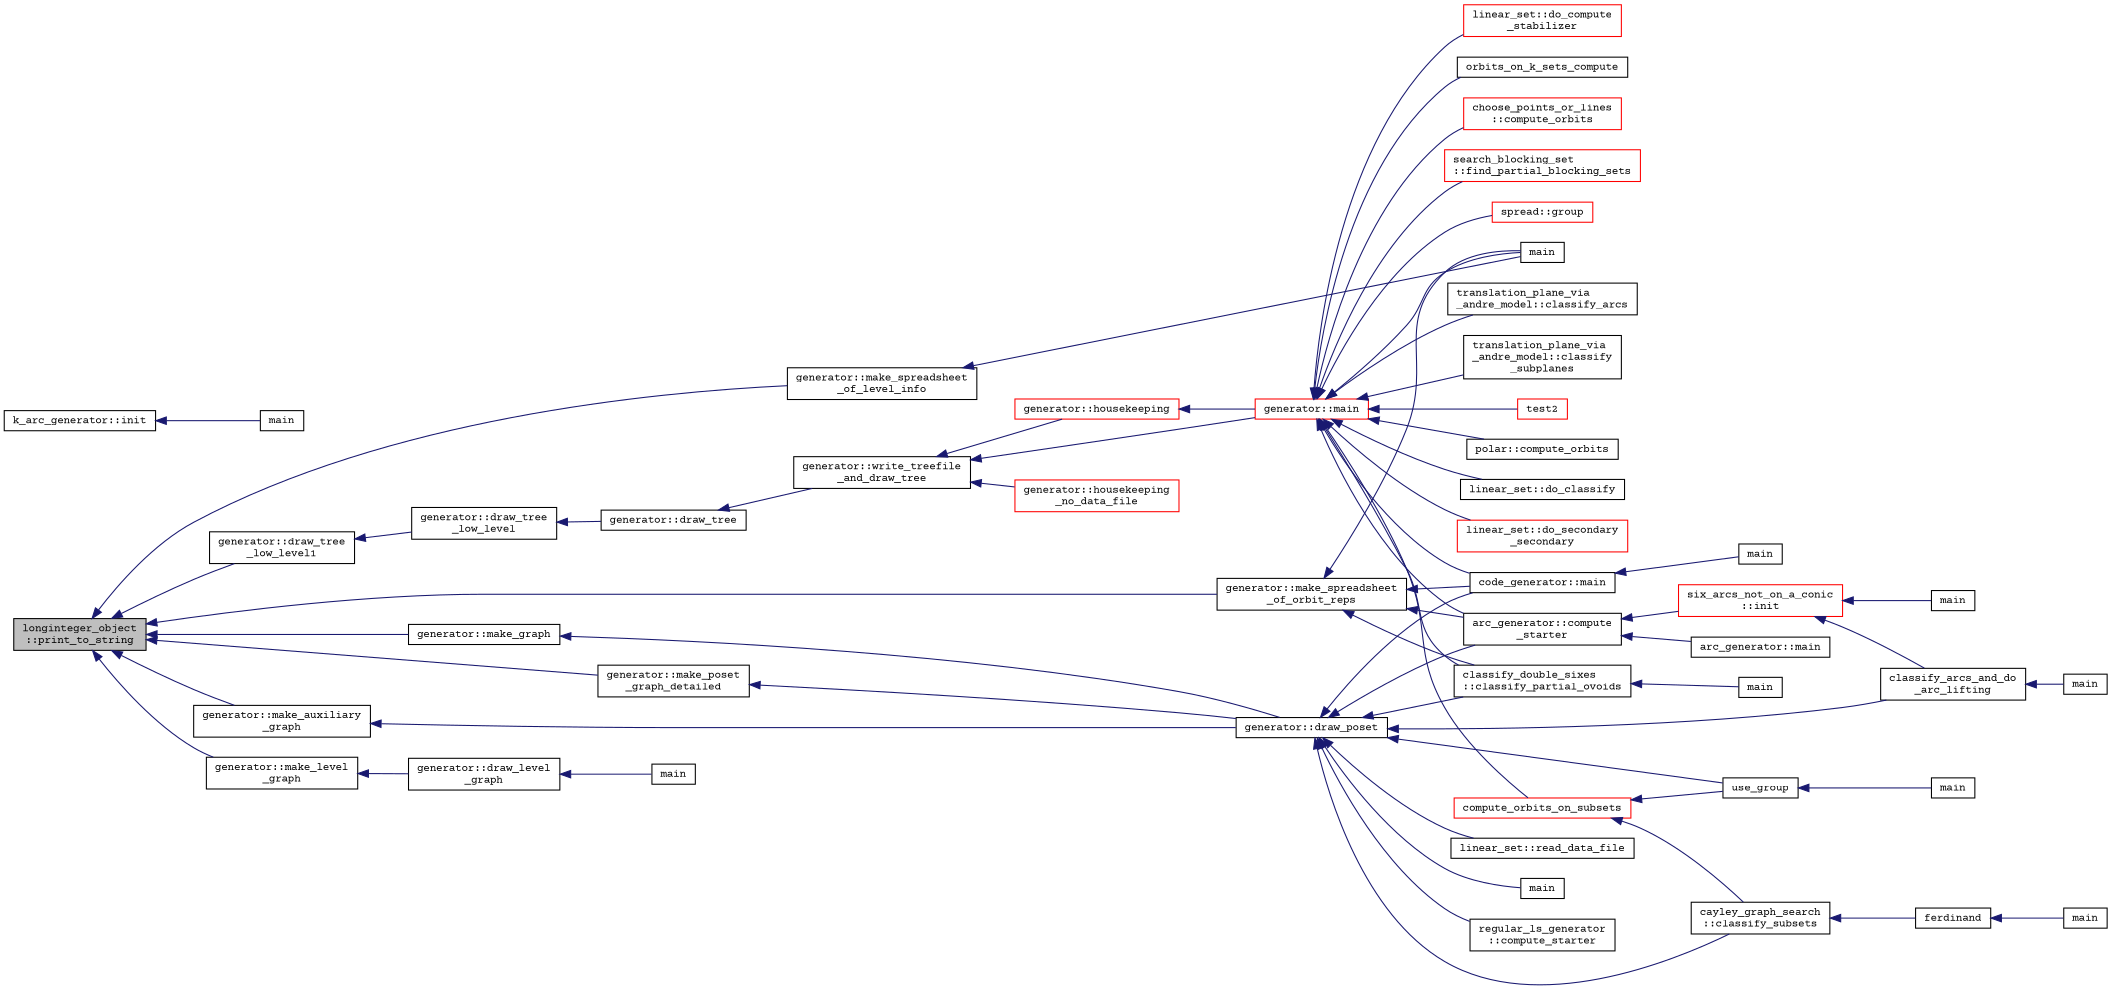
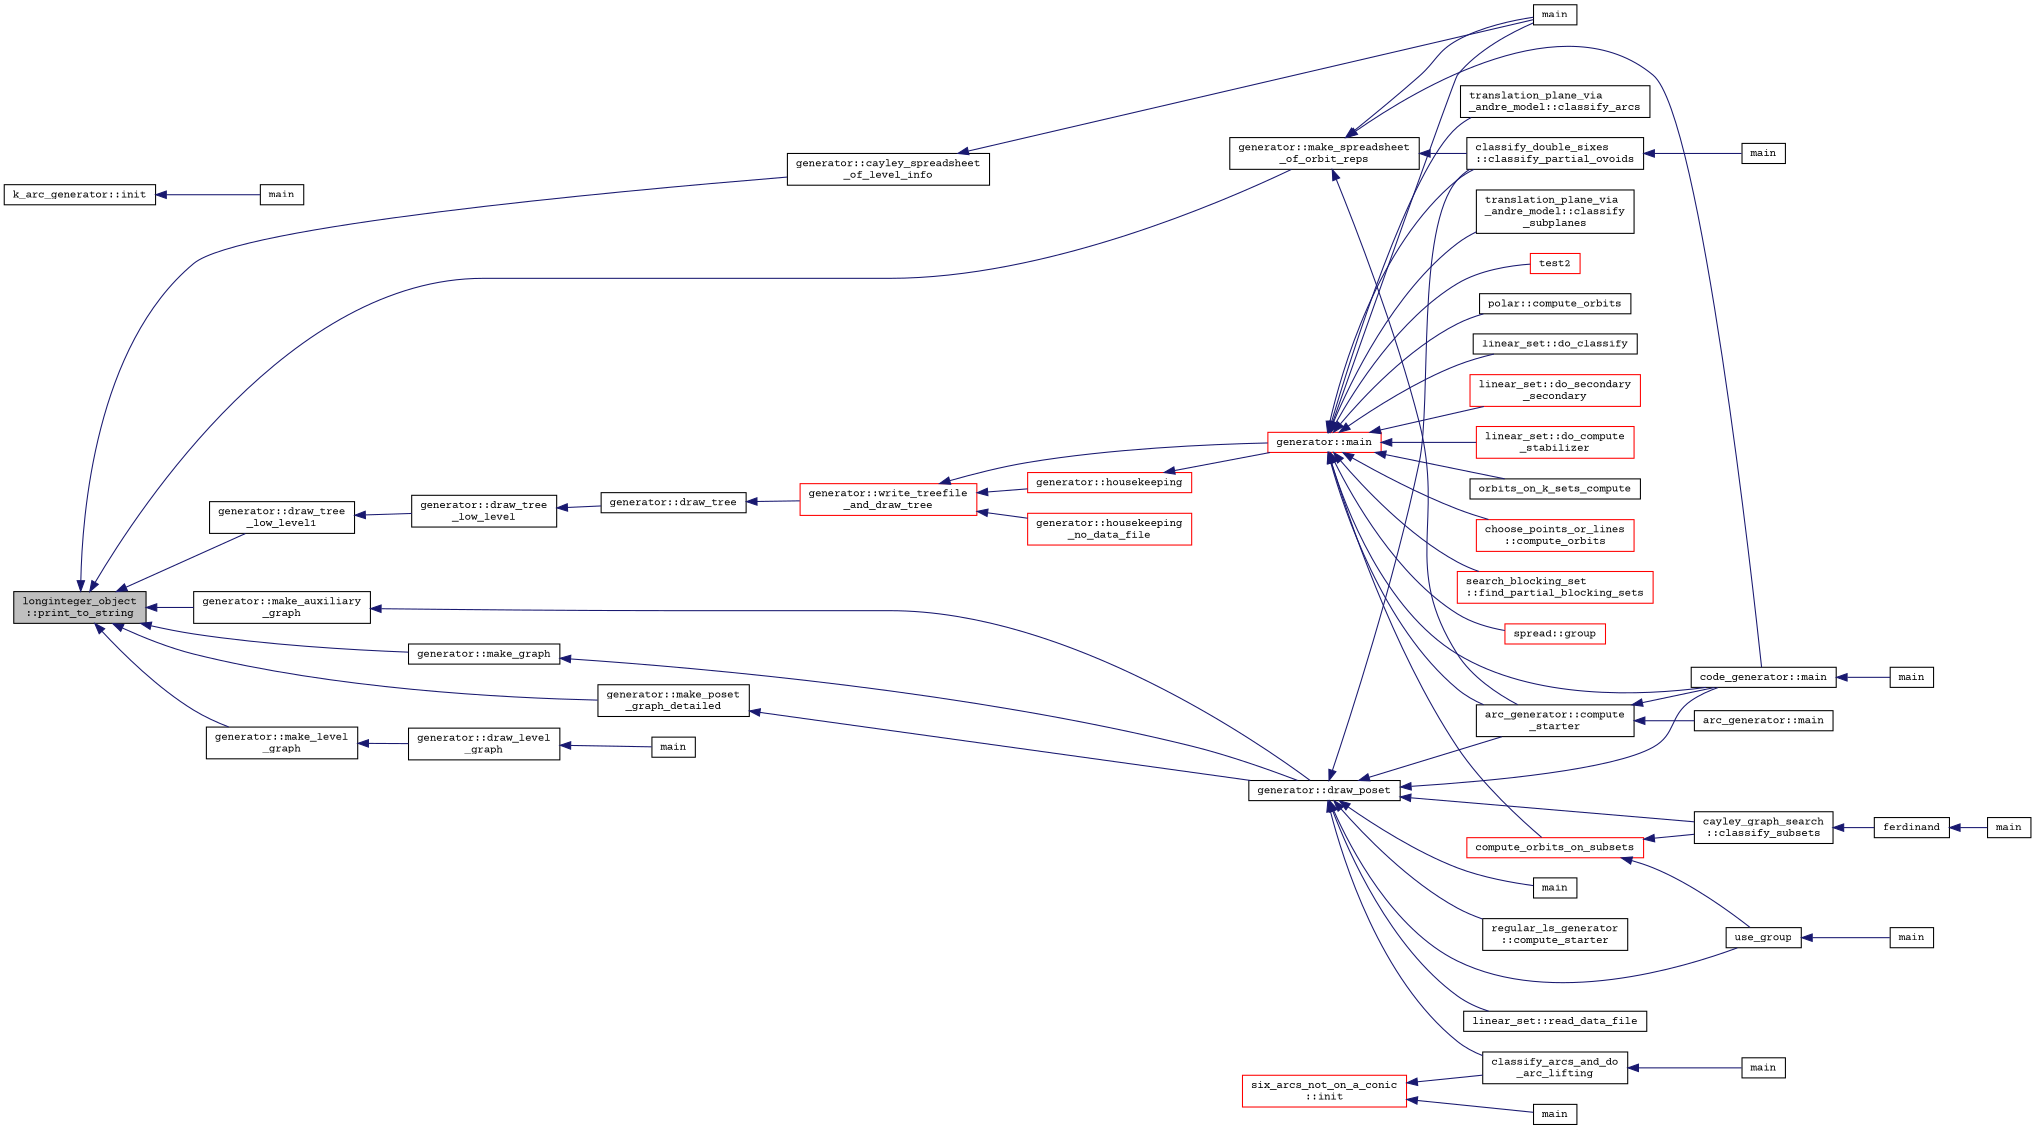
node "generator::make_spreadsheet _of_level_info": label "generator::make_spreadsheet _of_level_info" -> "generator::cayley_spreadsheet _of_level_info"
node "generator::write_treefile _and_draw_tree": color black -> red
edge "six_arcs_not_on_a_conic ::init" -> "arc_generator::compute _starter": now "code_generator::main" -> "arc_generator::compute _starter"
